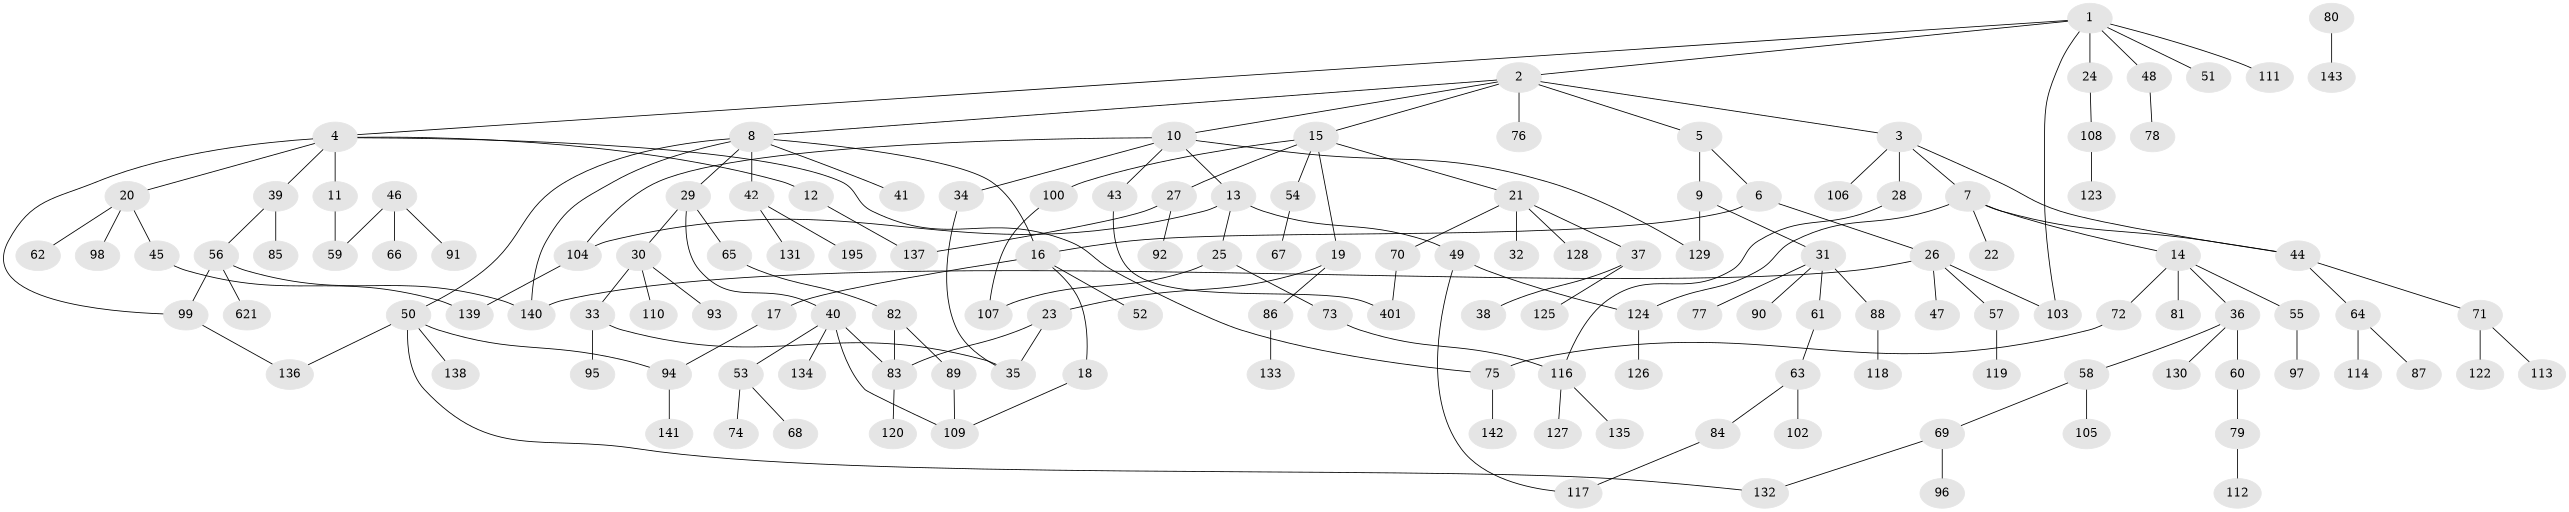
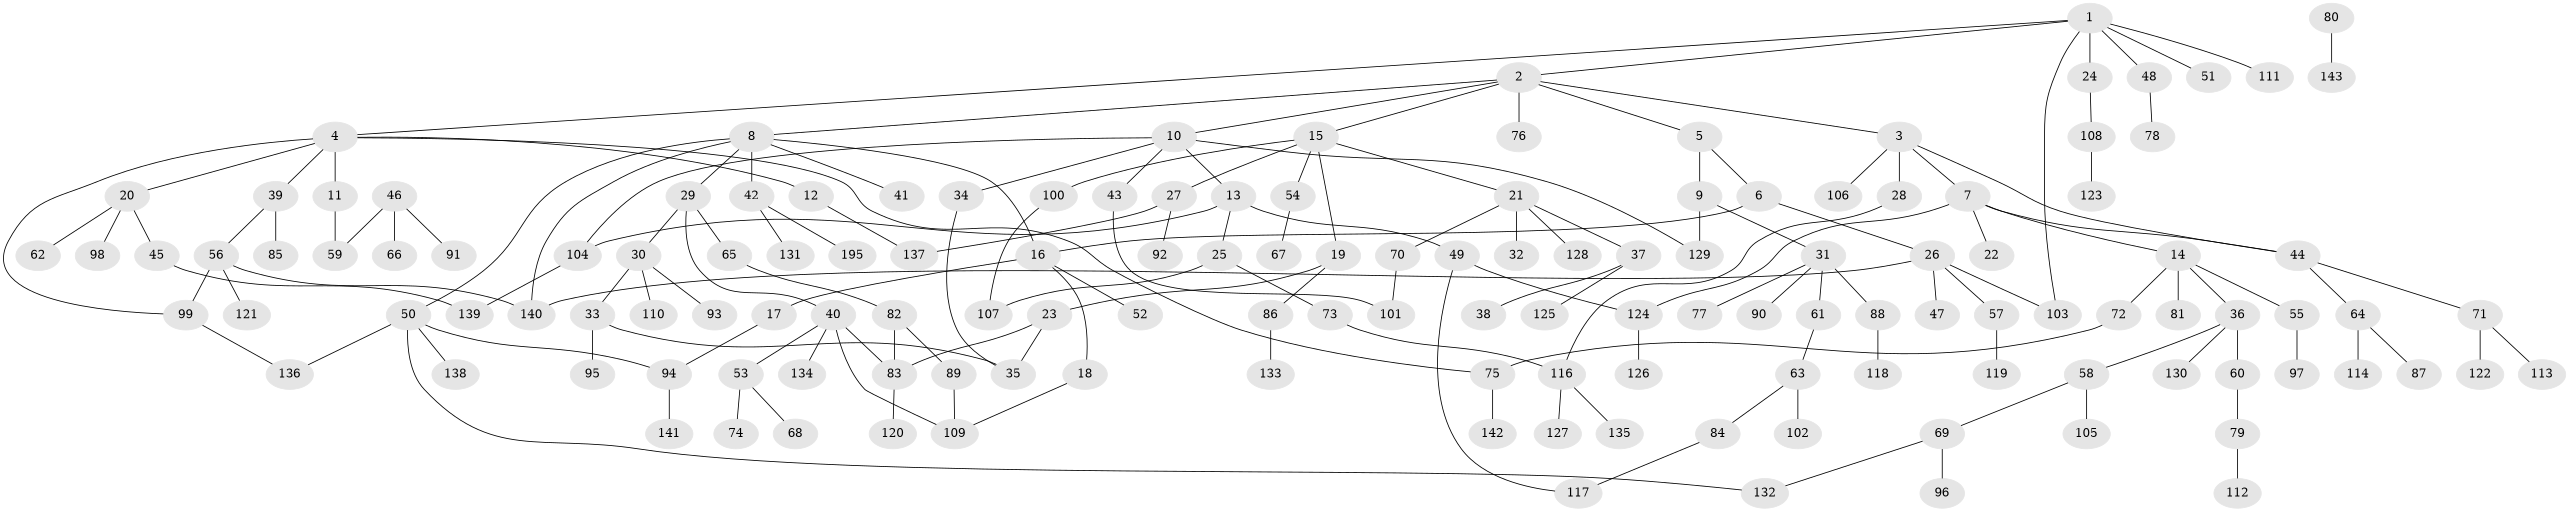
node "621": label "621" -> "121"
node "401": label "401" -> "101"
